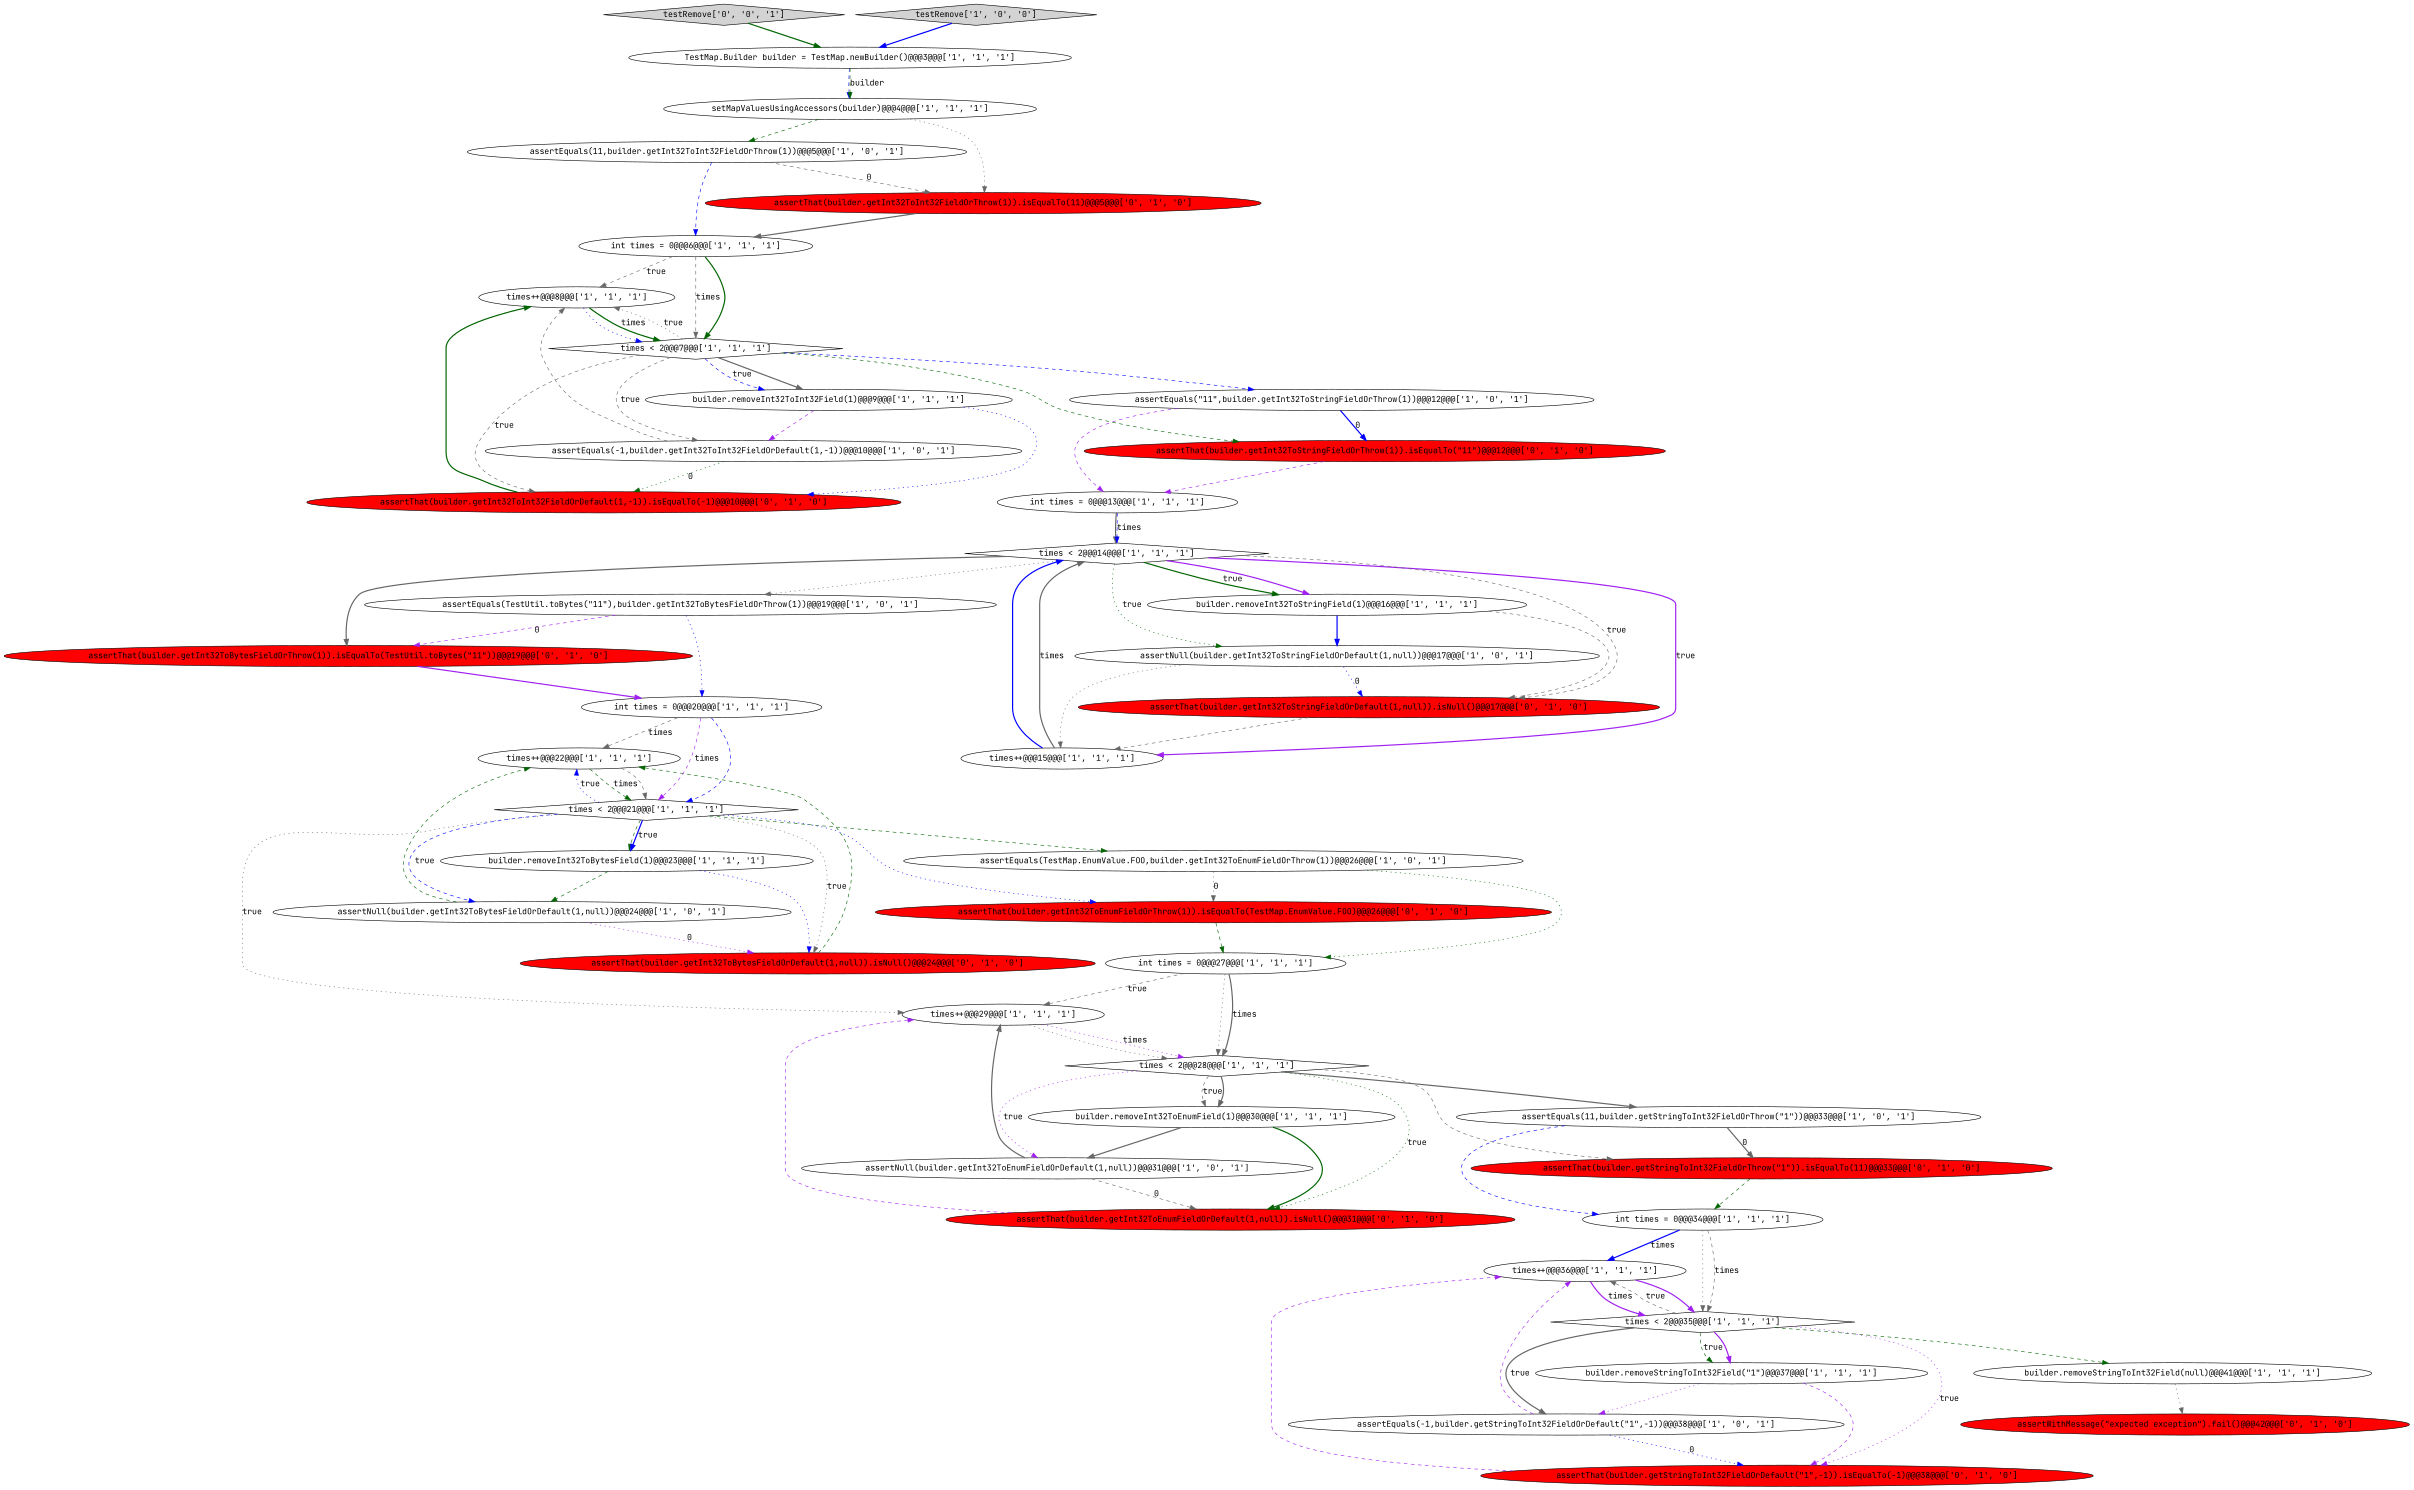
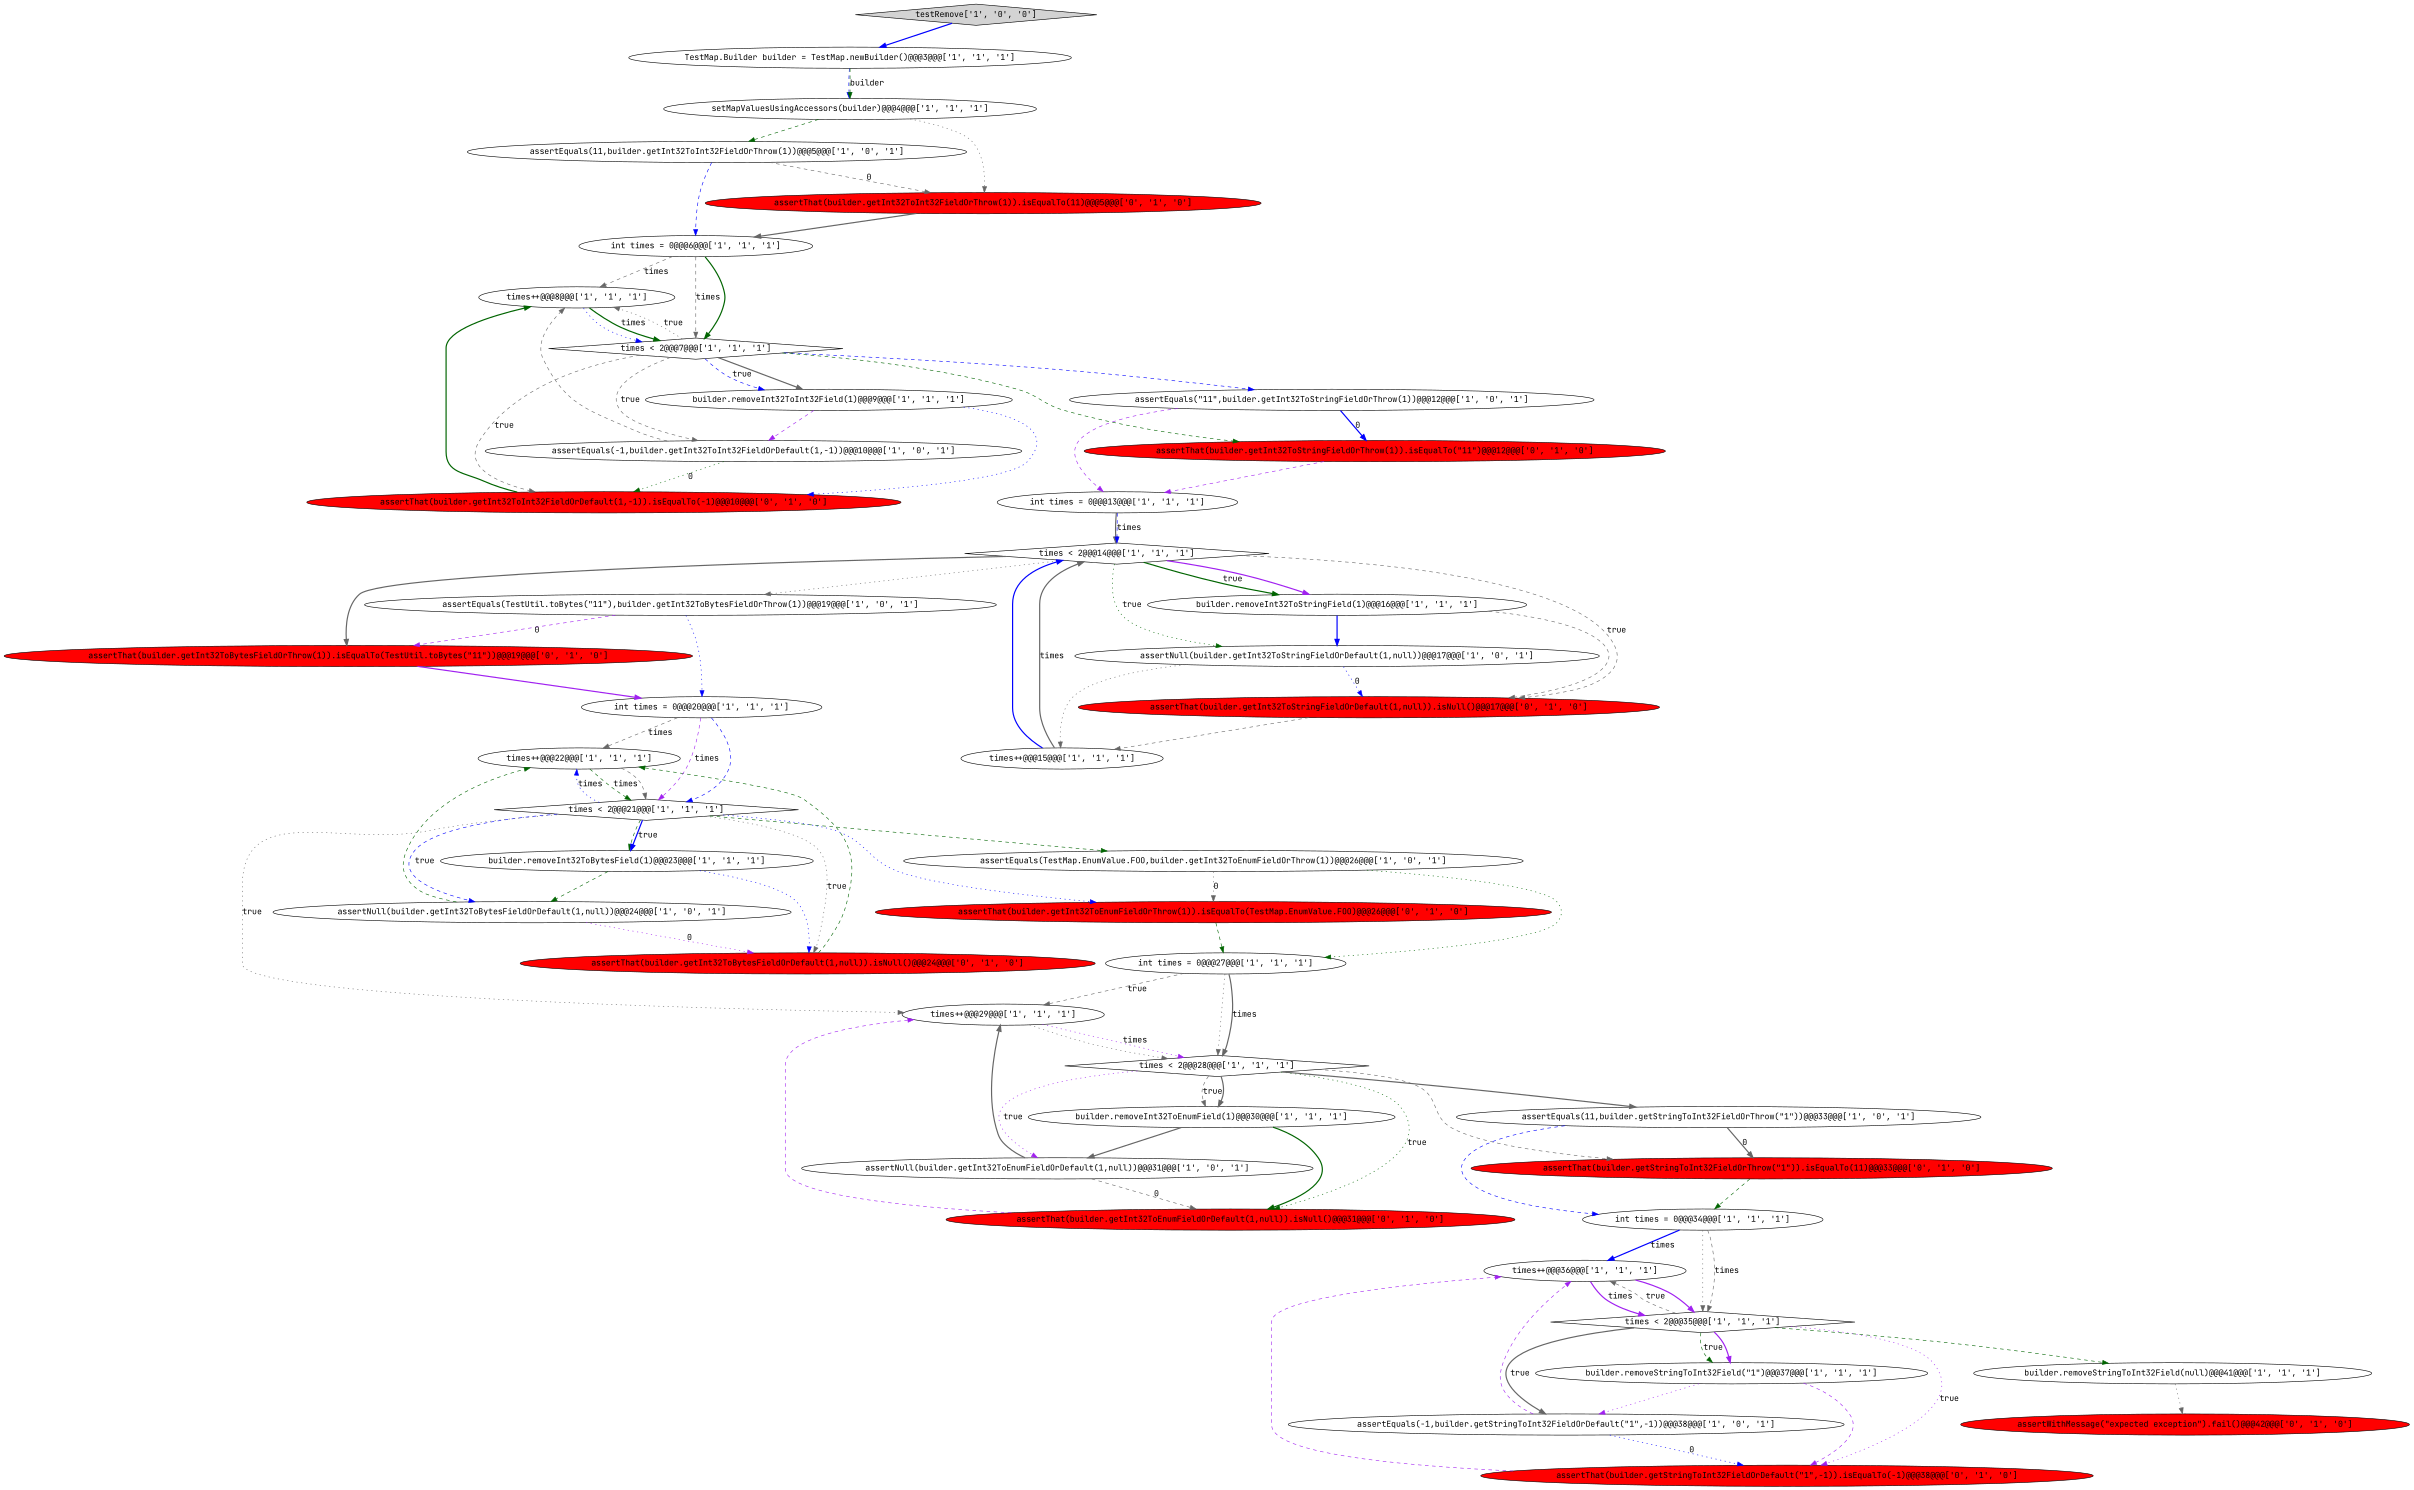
node "testRemove['0', '0', '1']": removed
edge "int times = 0@@@6@@@['1', '1', '1']" -> "times++@@@8@@@['1', '1', '1']": label "true" -> "times"
edge "times < 2@@@14@@@['1', '1', '1']" -> "times++@@@15@@@['1', '1', '1']": removed, label "true"
edge "times < 2@@@21@@@['1', '1', '1']" -> "times++@@@22@@@['1', '1', '1']": label "true" -> "times"
